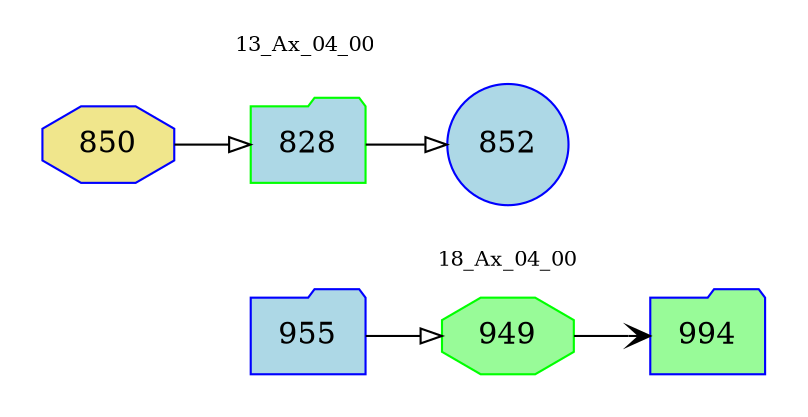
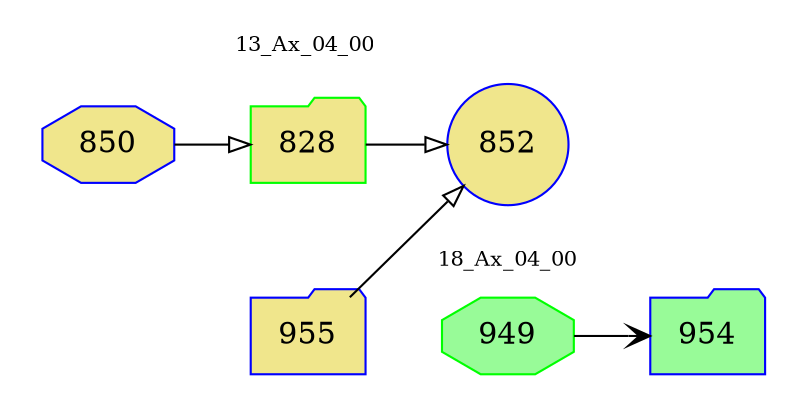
node "828": fillcolor lightblue -> khaki
node "852": fillcolor lightblue -> khaki
node "955": fillcolor lightblue -> khaki
edge "955" -> "949": now "955" -> "852"
node "994": label "994" -> "954"
